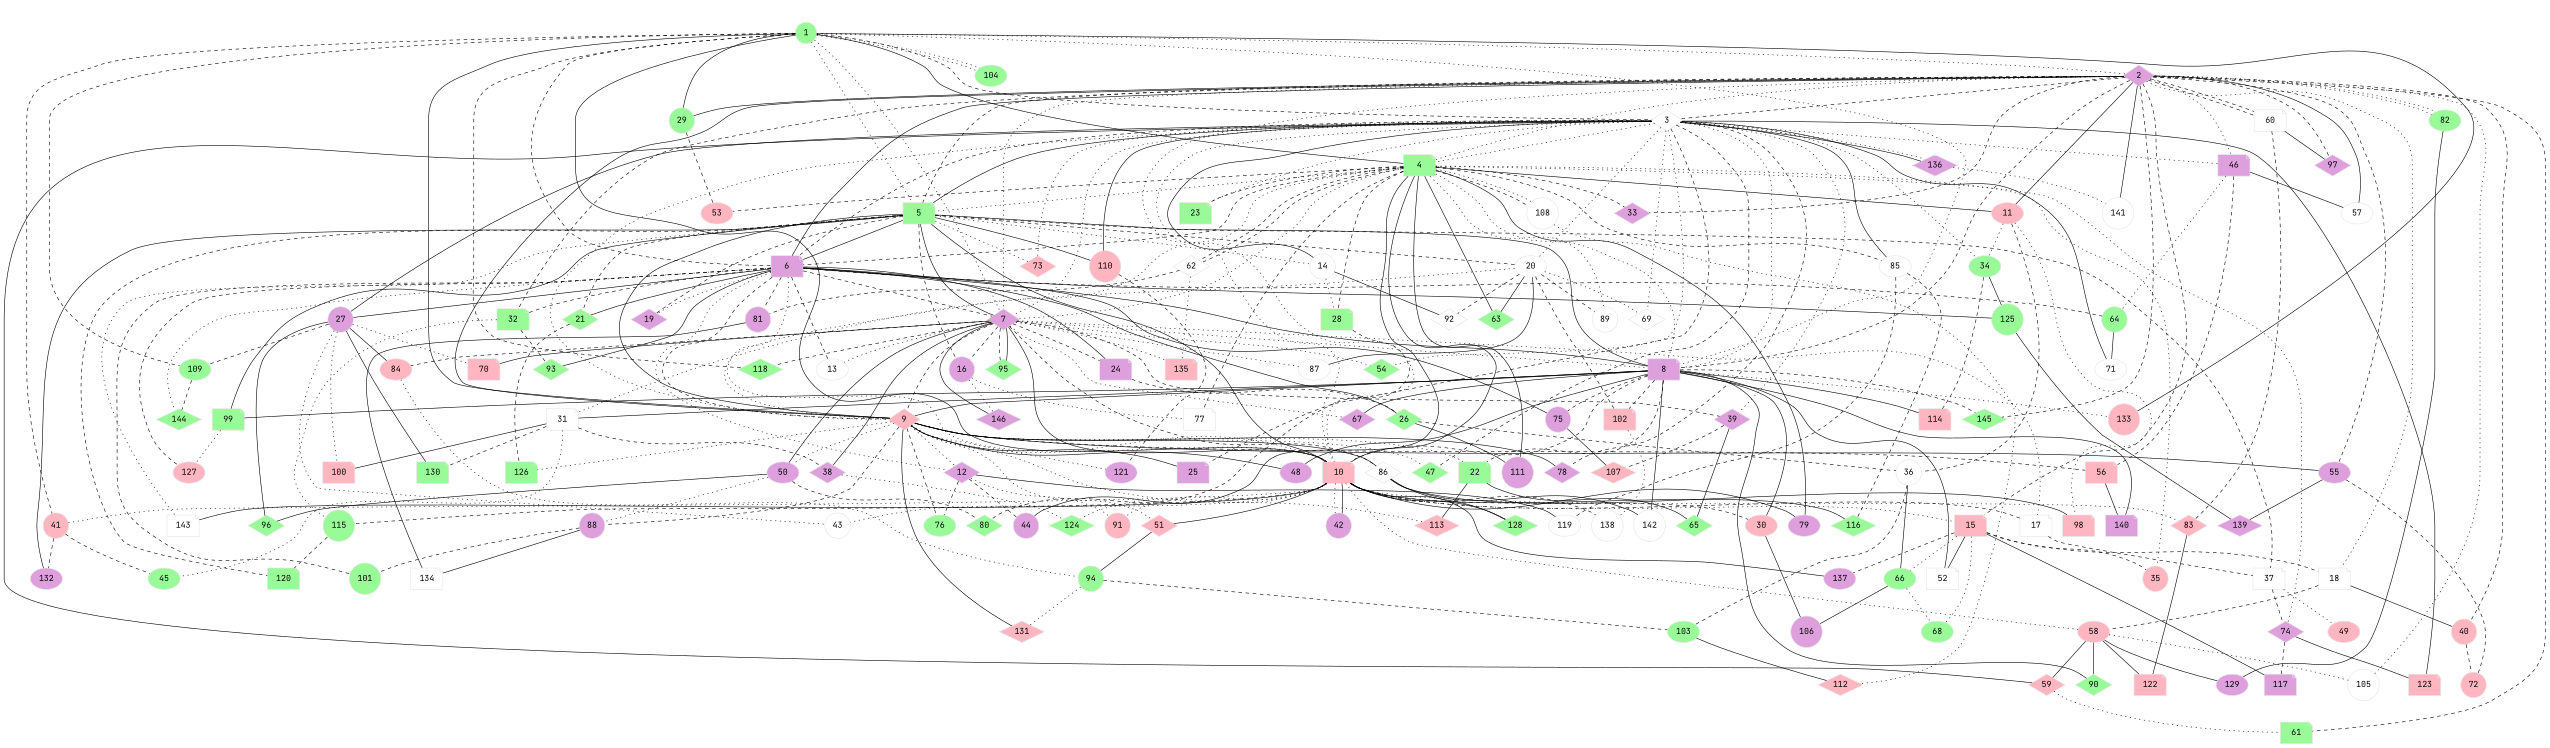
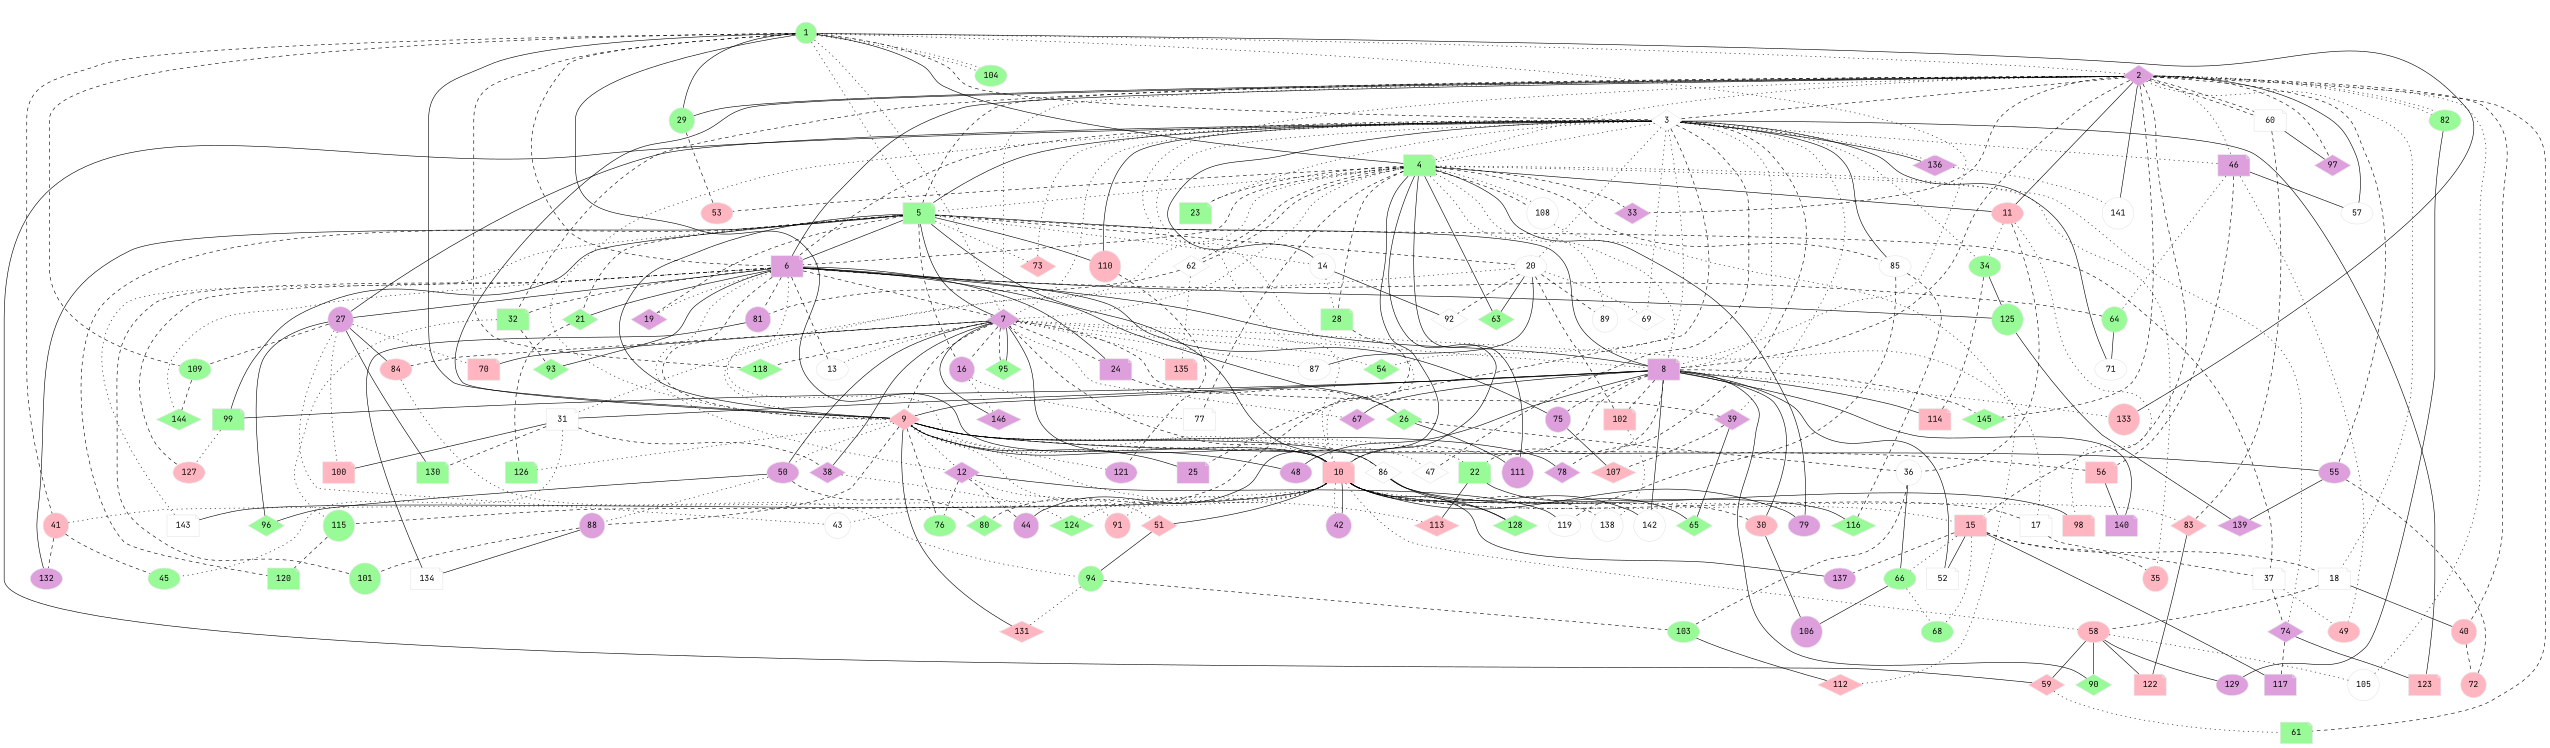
edge "46" -- "49": added
node "47": fillcolor palegreen -> white
